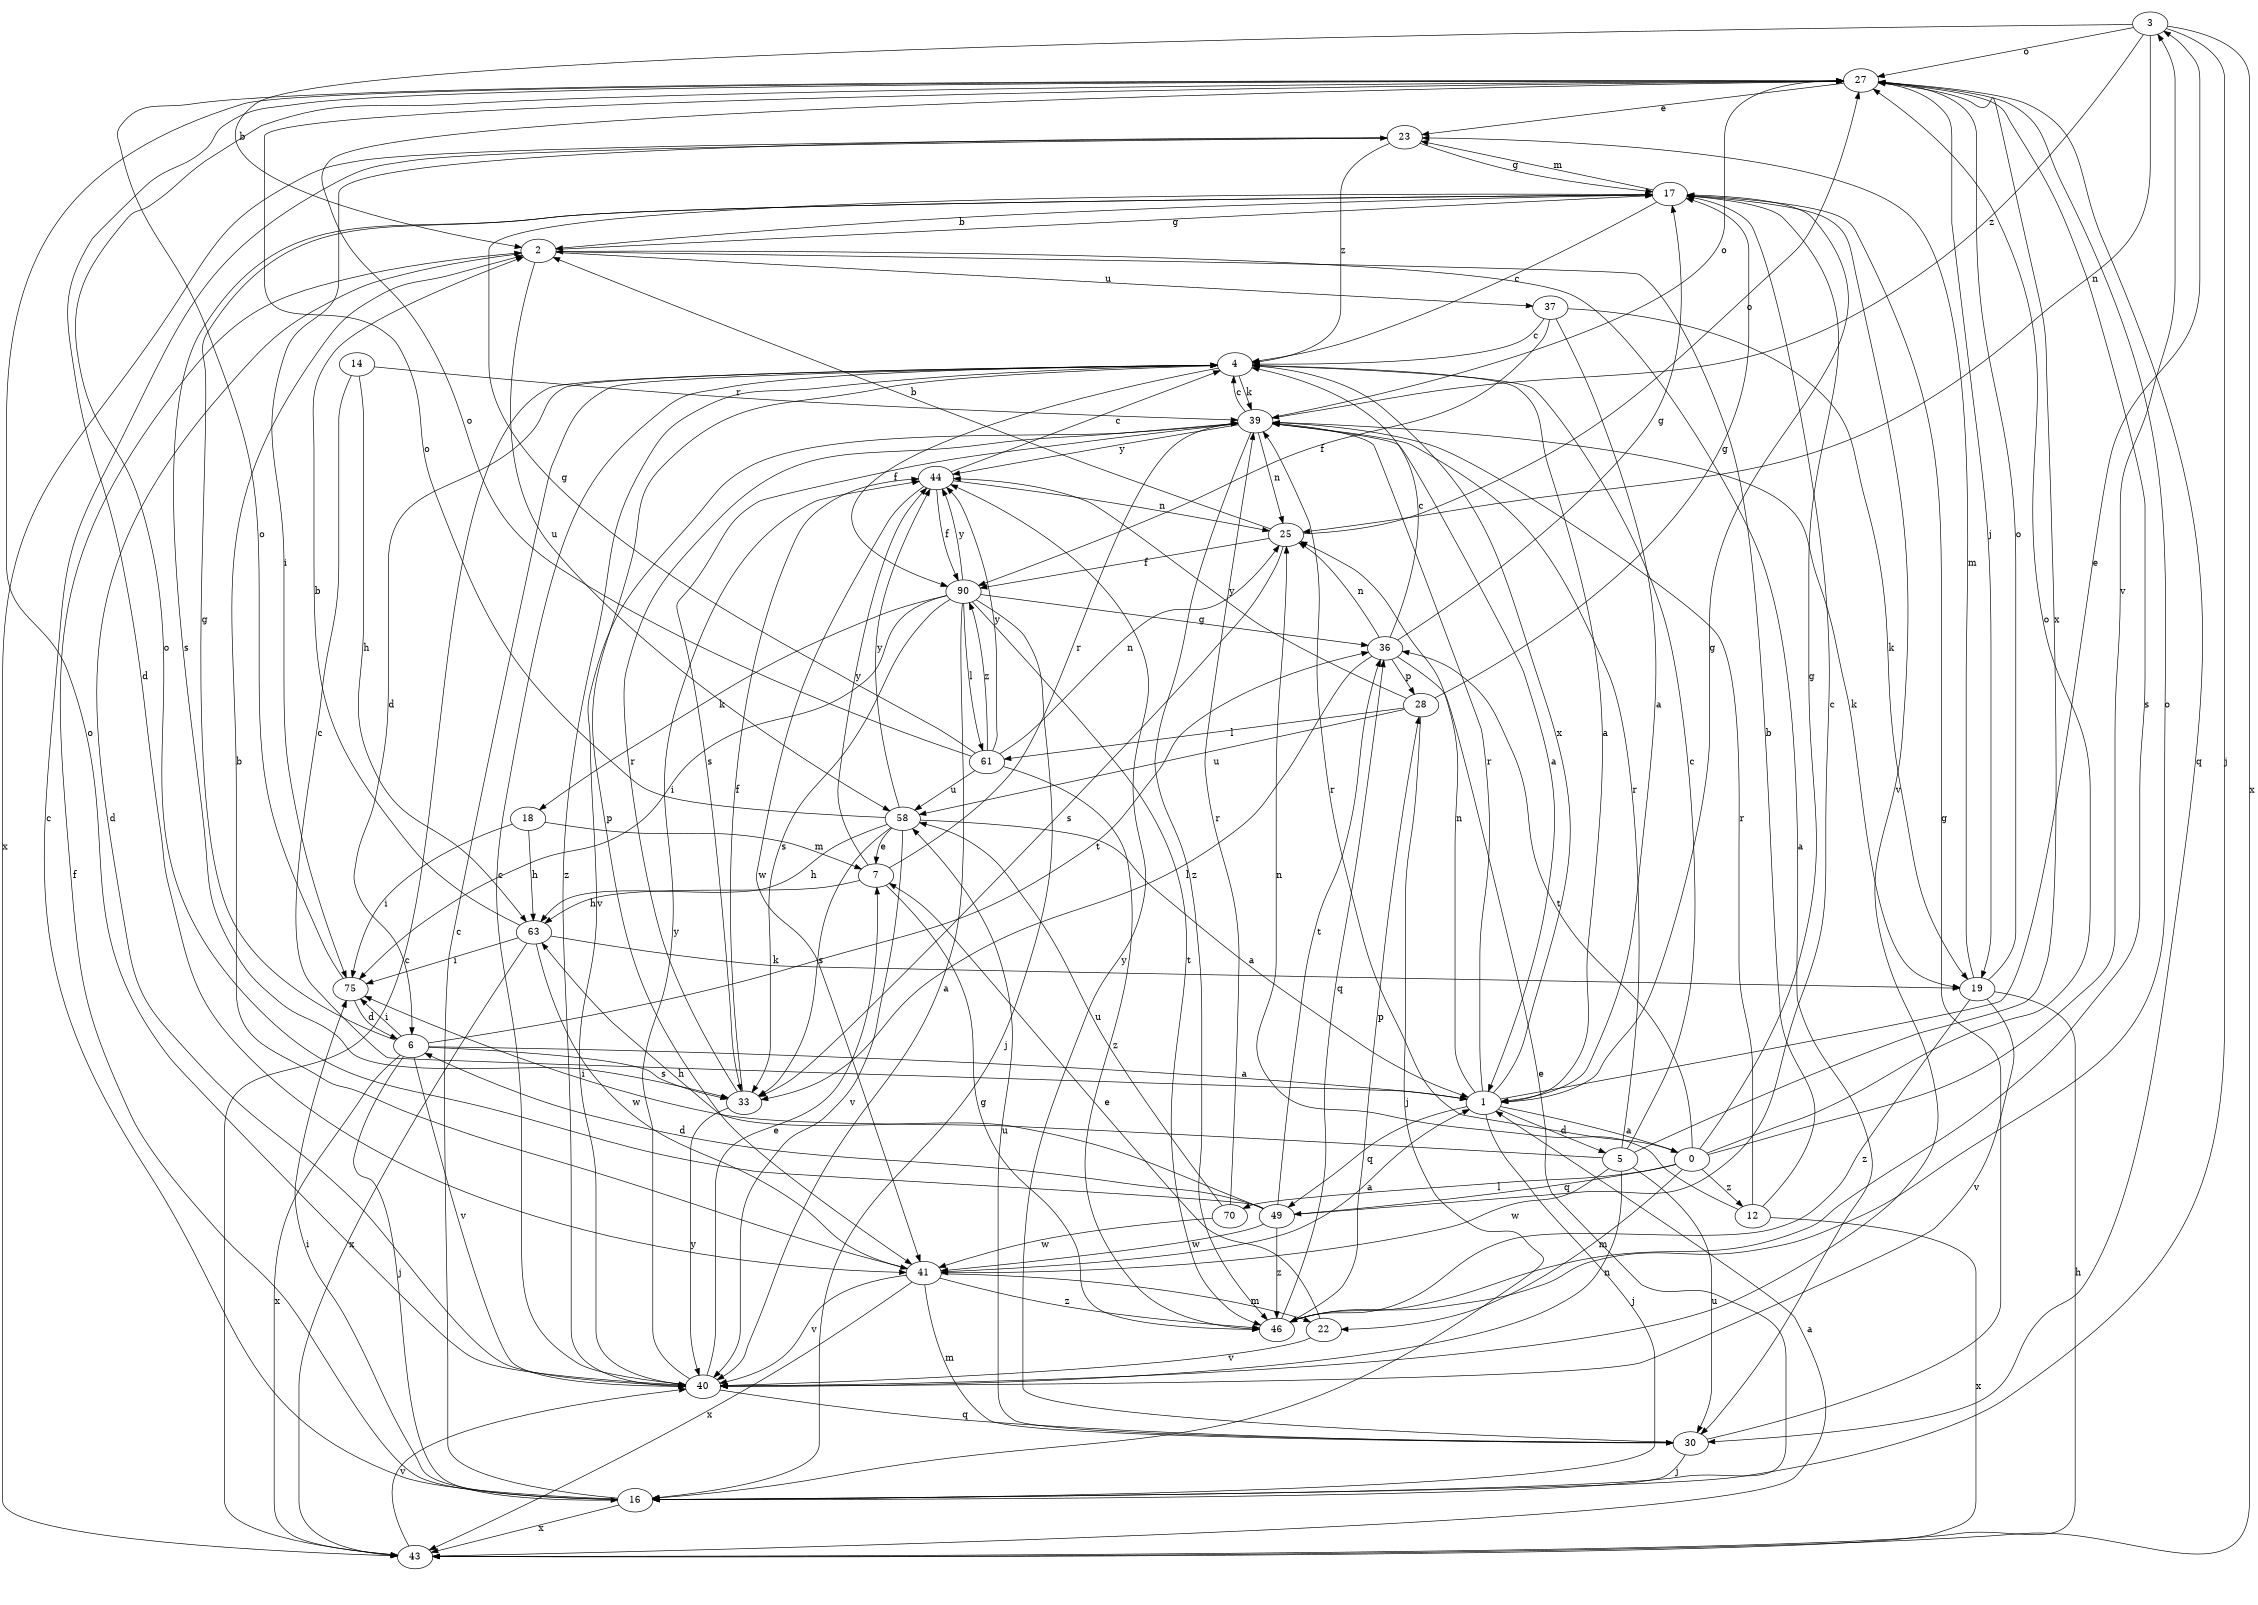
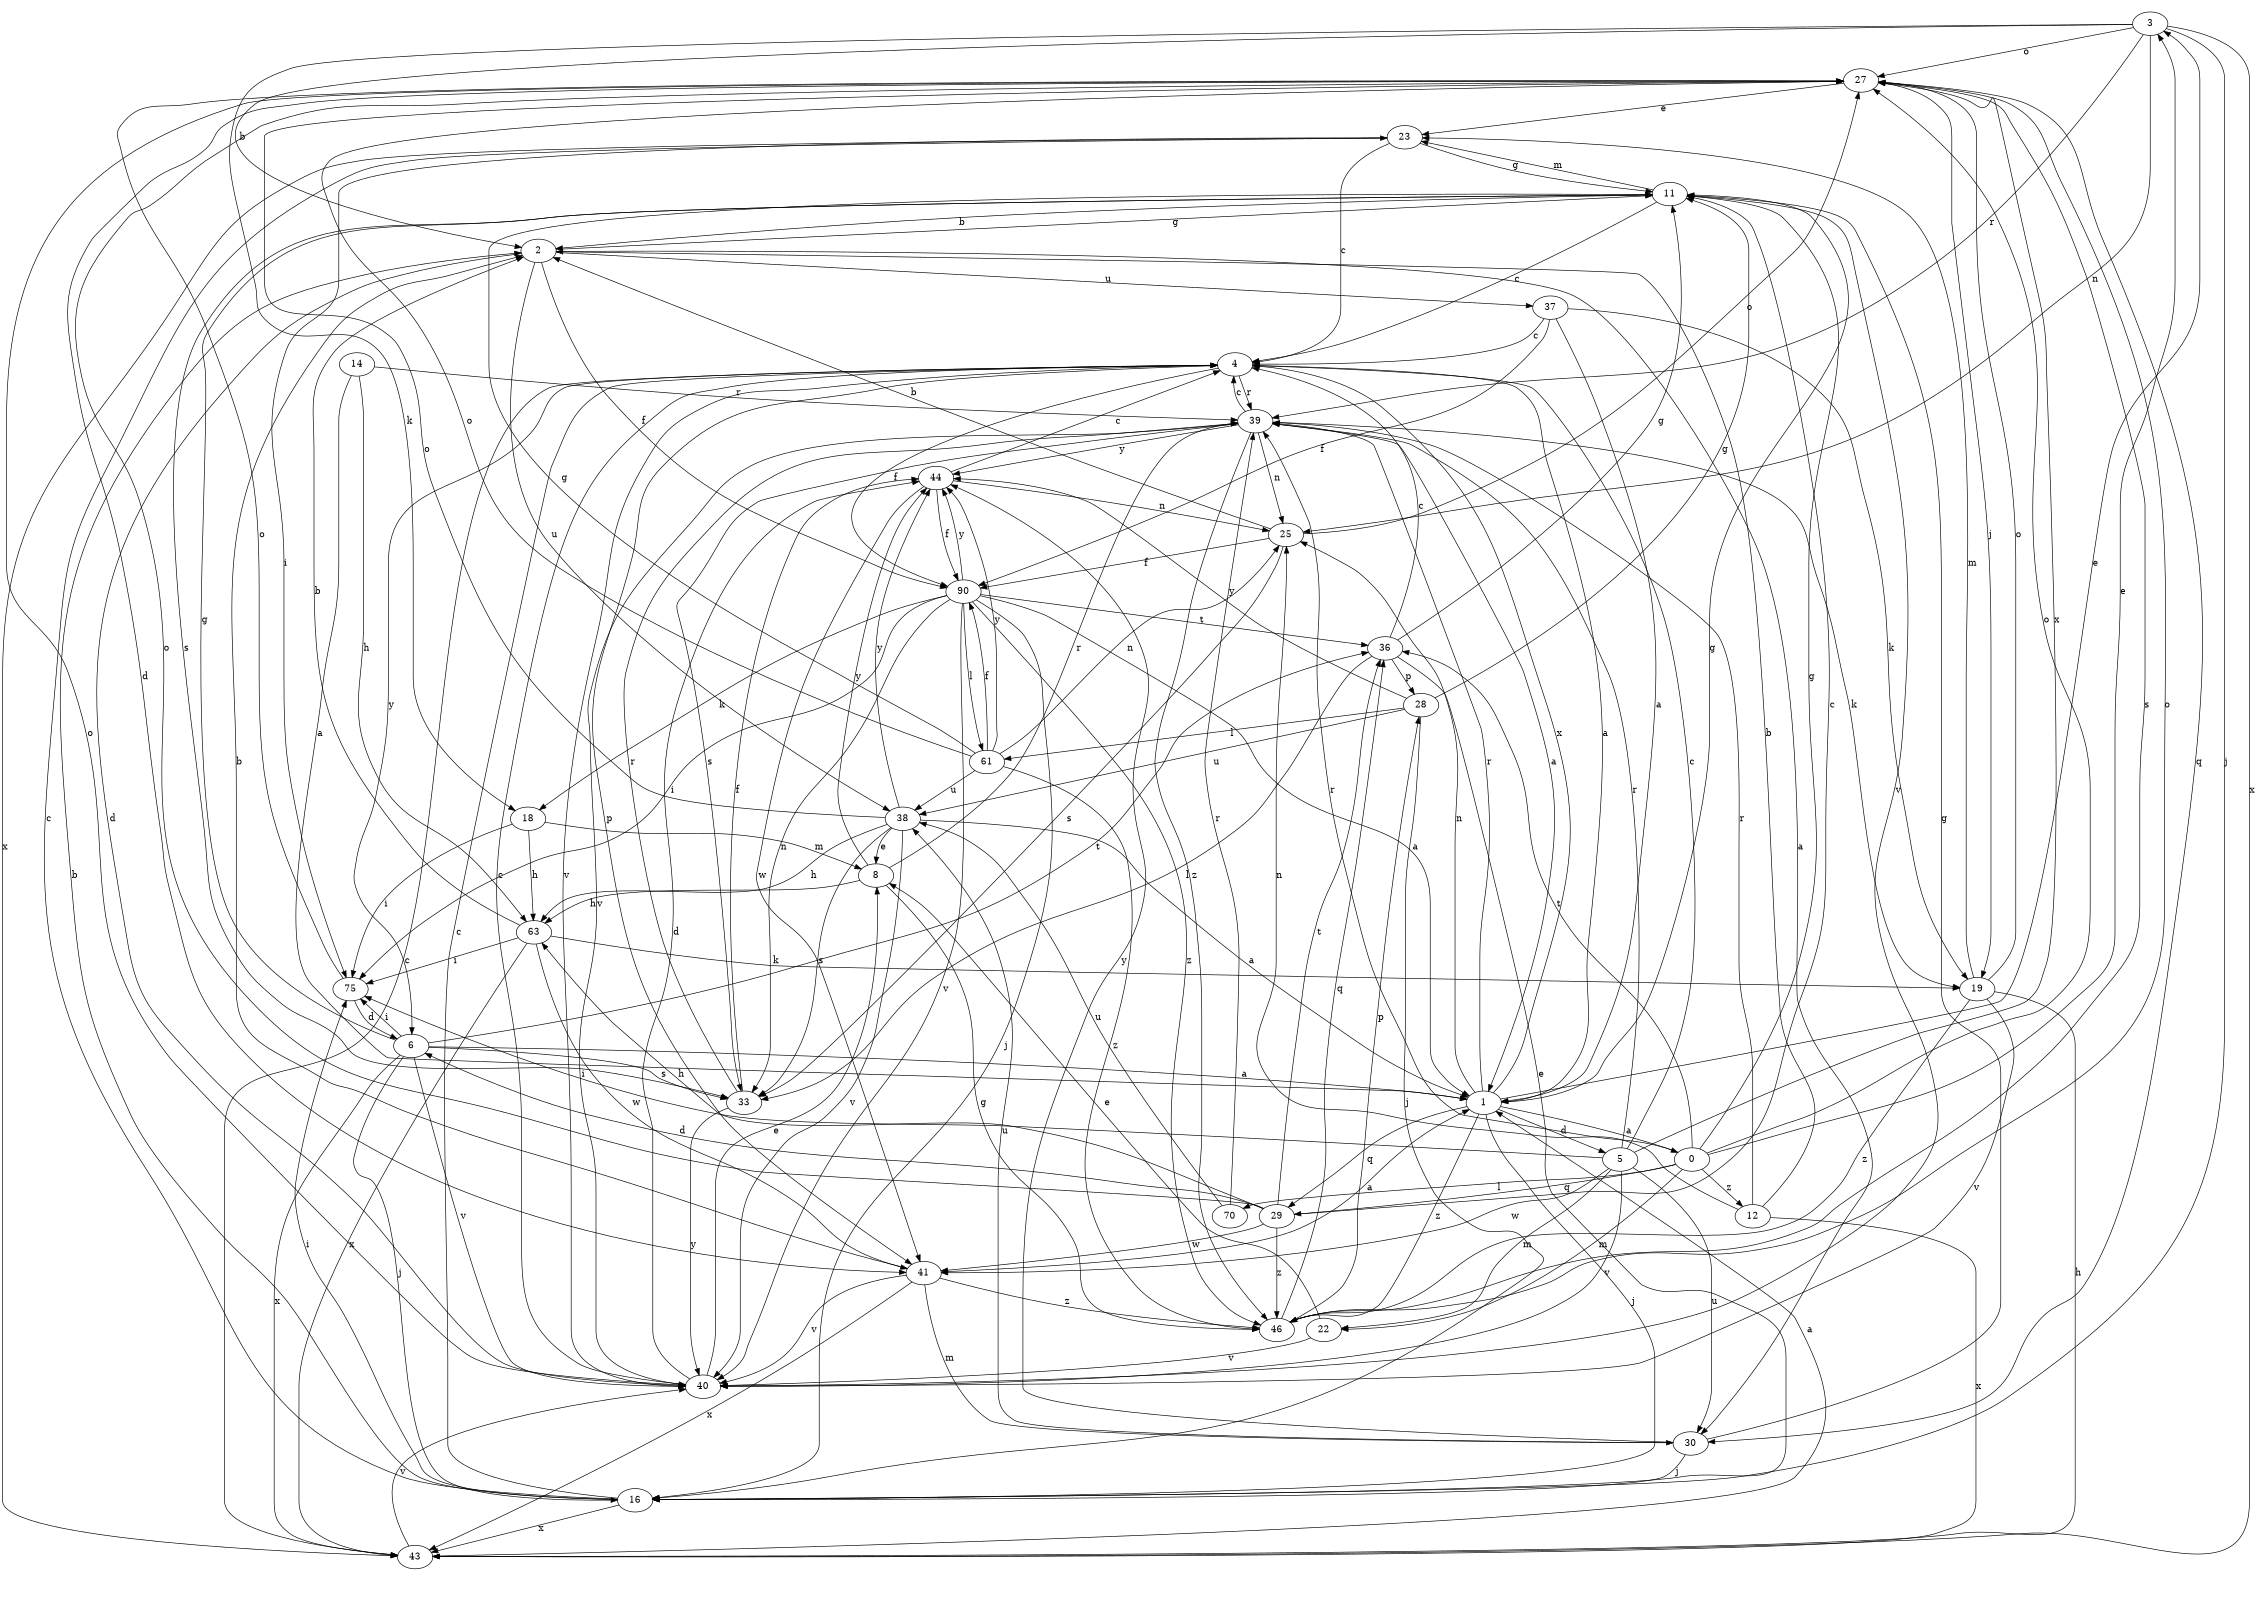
edge "3" -> "18": added, label "k"
node "17": label "17" -> "11"
edge "3" -> "39": label "z" -> "r"
edge "23" -> "4": label "z" -> "c"
edge "39" -> "27": removed, label "o"
edge "4" -> "39": label "k" -> "r"
edge "2" -> "90": added, label "f"
edge "36" -> "25": removed, label "n"
edge "0" -> "3": label "v" -> "e"
edge "90" -> "36": label "g" -> "t"
edge "61" -> "90": label "z" -> "f"
edge "4" -> "6": label "d" -> "y"
edge "14" -> "1": label "c" -> "a"
edge "90" -> "1": added, label "a"
node "58": label "58" -> "38"
edge "90" -> "33": label "s" -> "n"
edge "16" -> "2": label "f" -> "b"
edge "4" -> "40": label "z" -> "v"
node "7": label "7" -> "8"
edge "40" -> "44": label "y" -> "d"
edge "90" -> "46": label "t" -> "z"
edge "90" -> "40": label "a" -> "v"
node "49": label "49" -> "29"
edge "70" -> "41": removed, label "w"
edge "1" -> "46": added, label "z"
edge "5" -> "40": label "n" -> "v"
edge "41" -> "22": now "5" -> "22"
edge "40" -> "30": removed, label "q"
